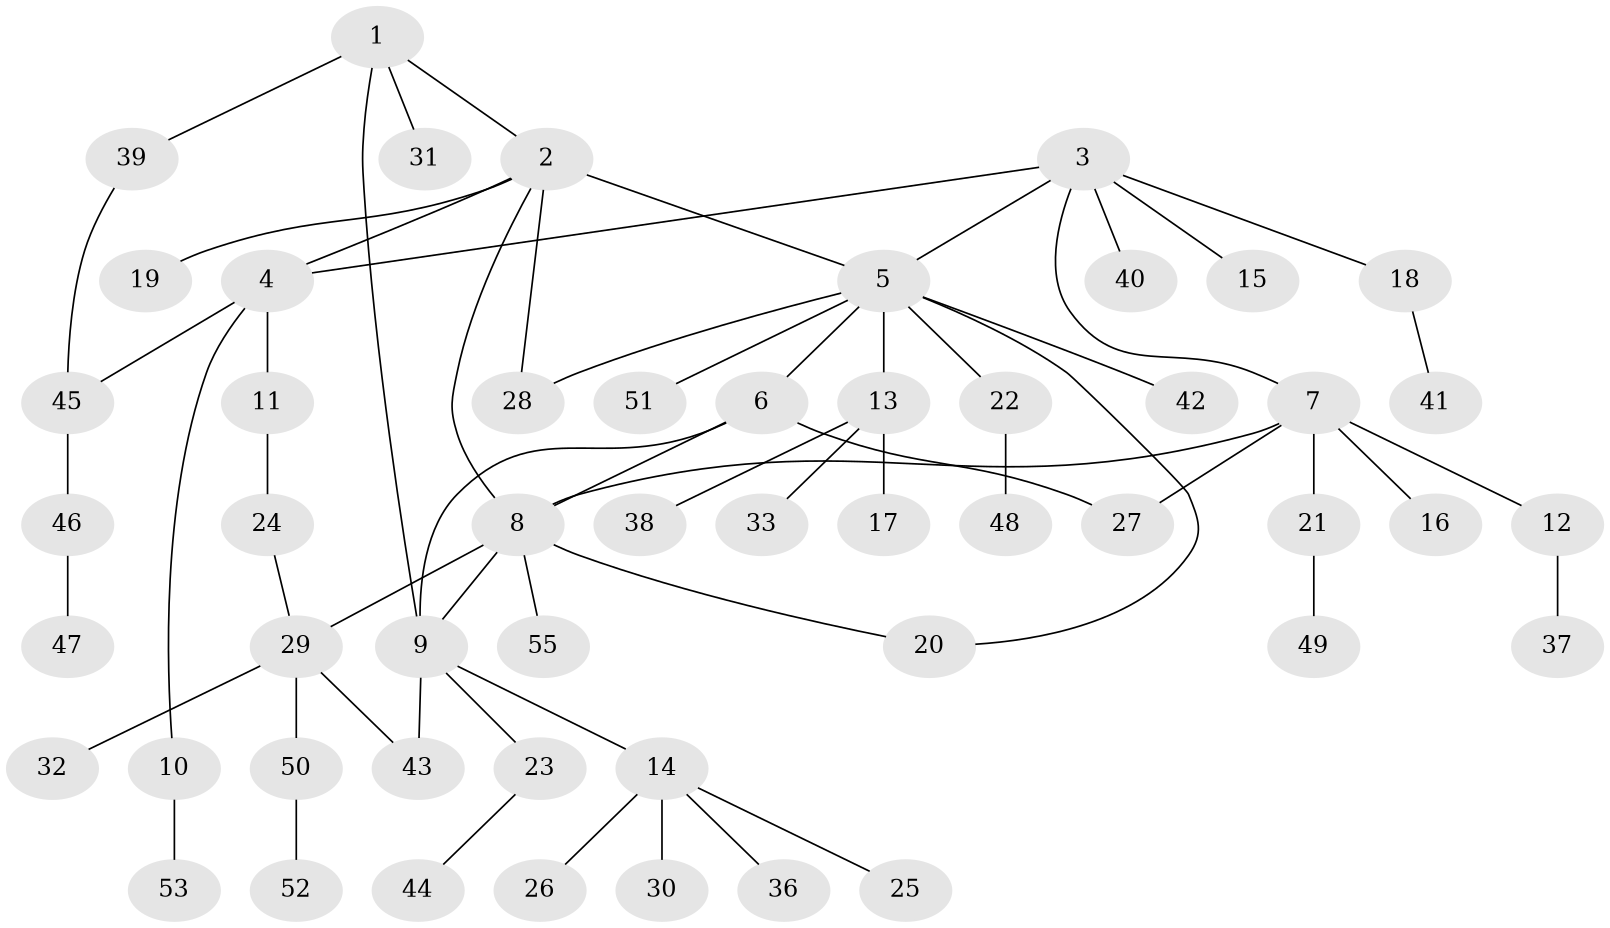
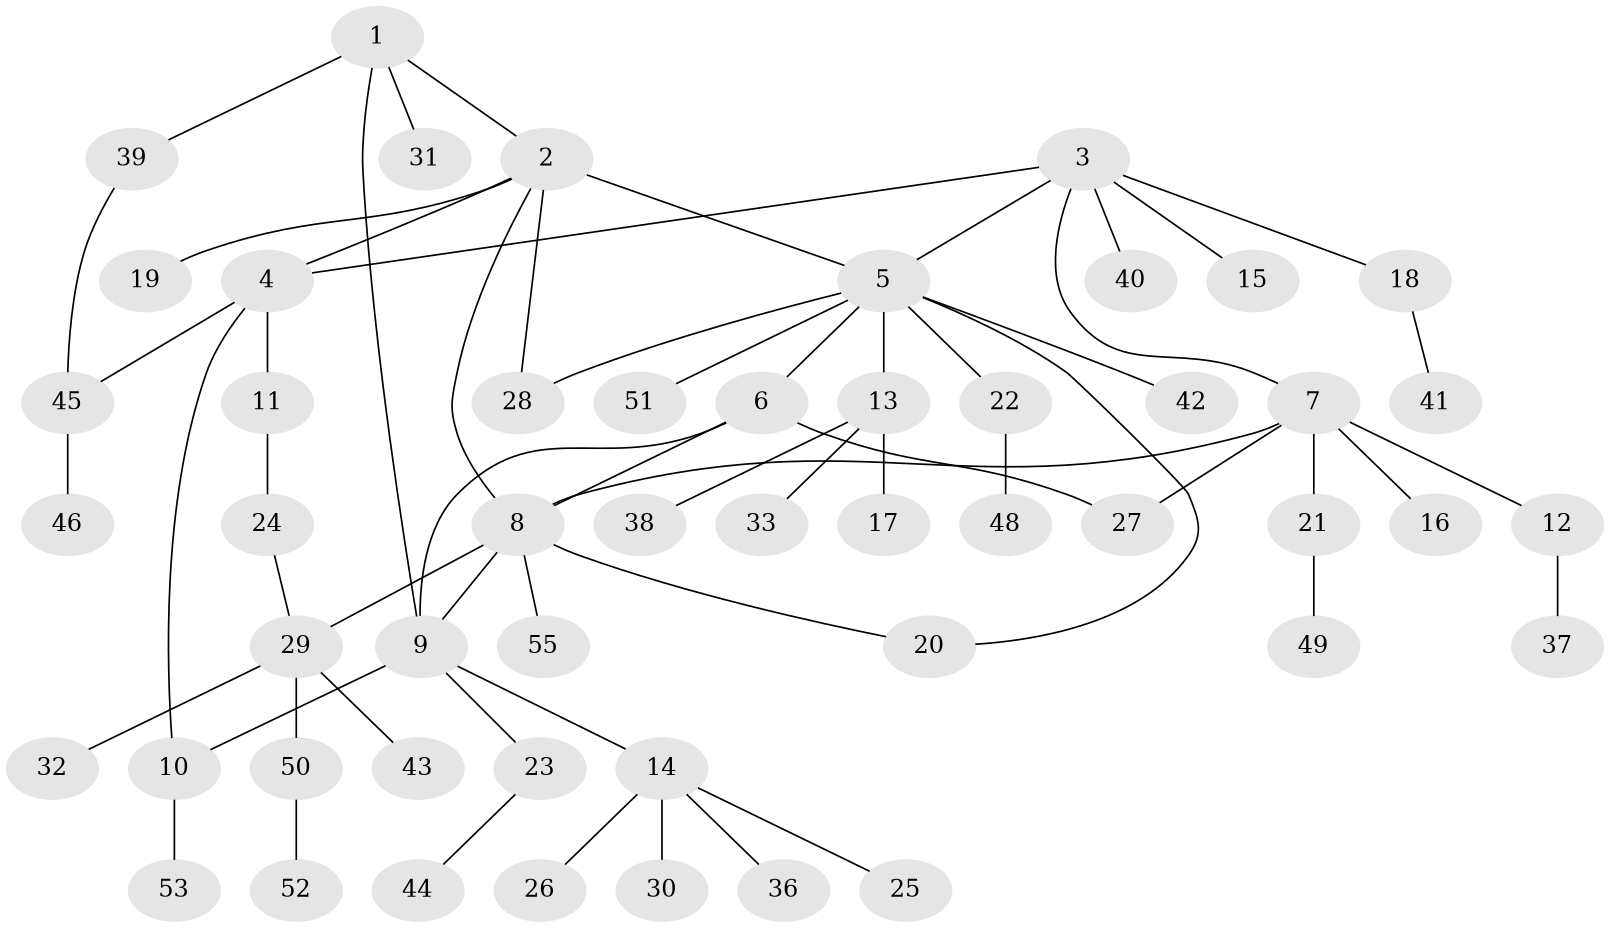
node "47": removed
edge "9" -- "43": now "9" -- "10"
